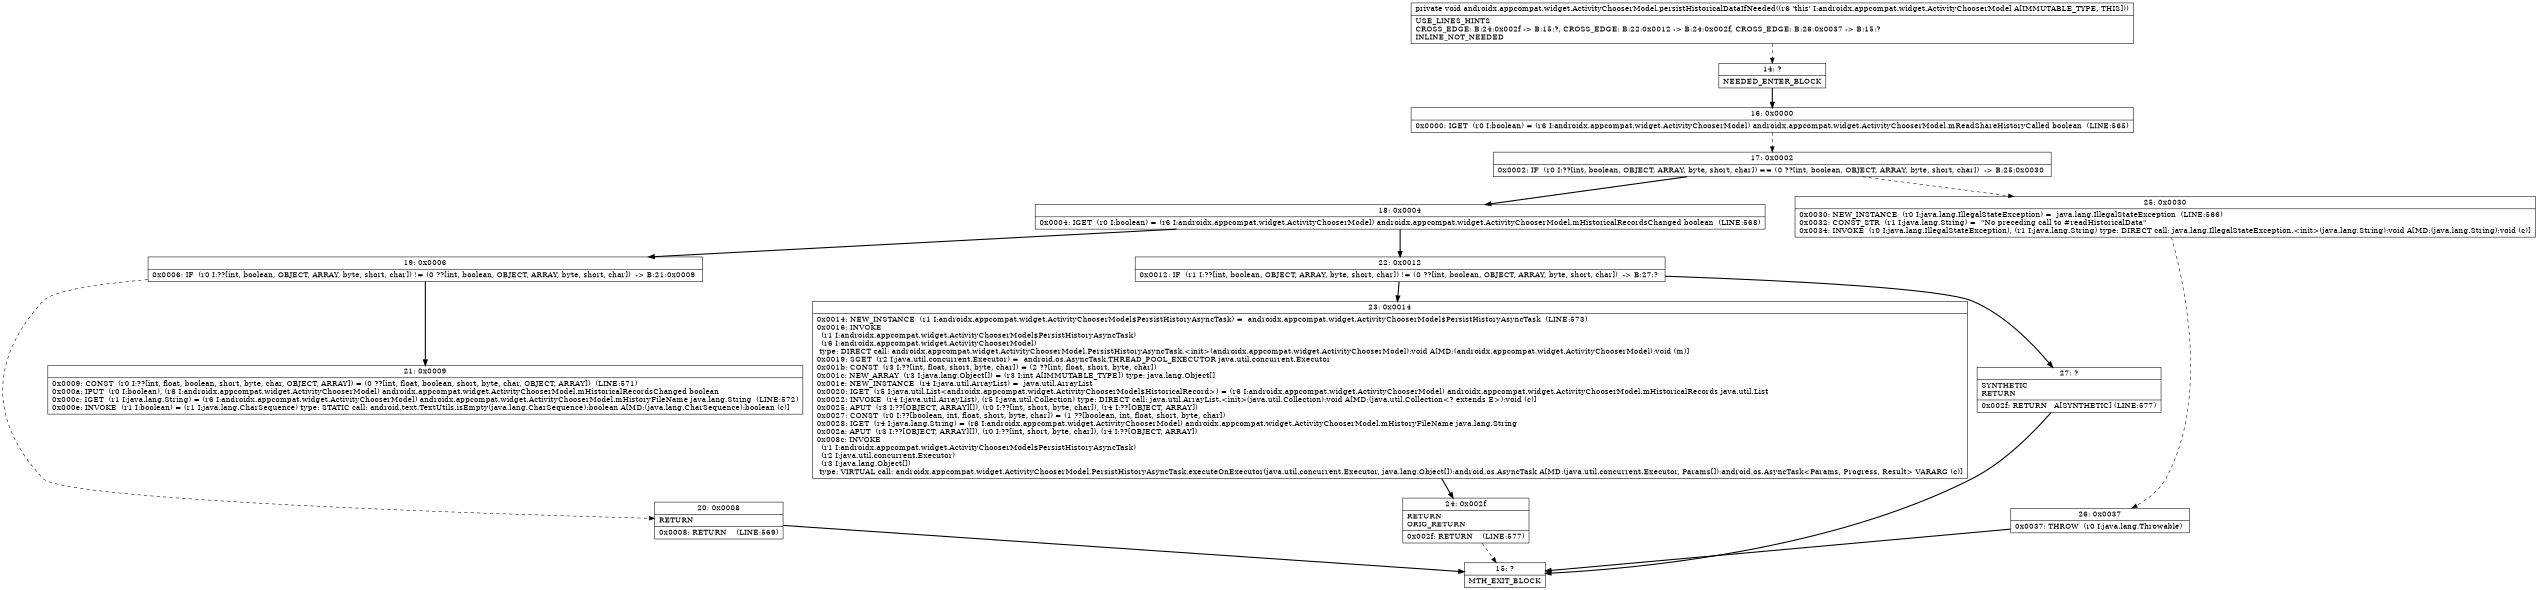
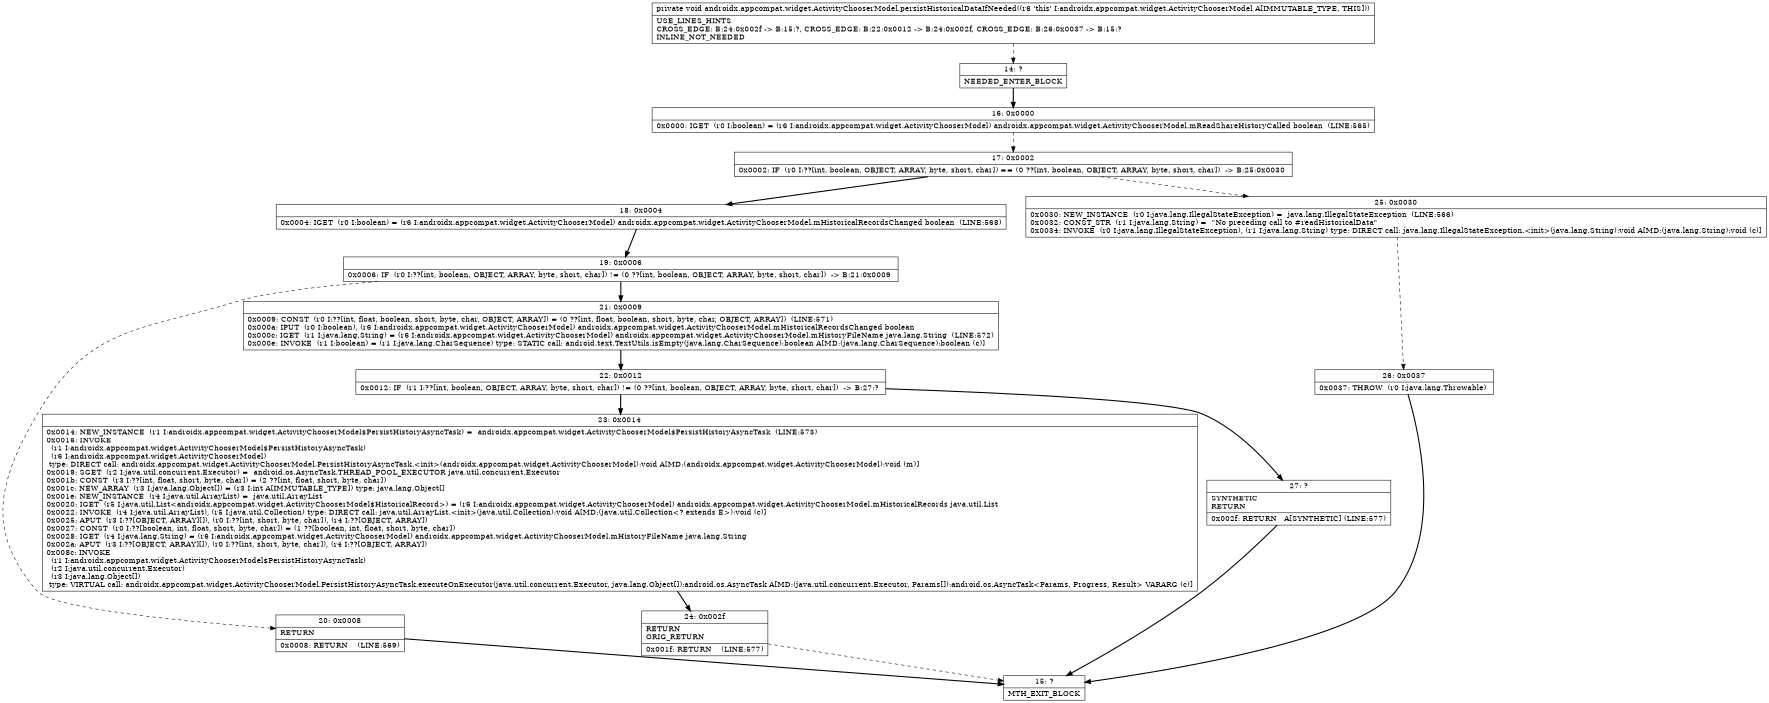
edge "18: 0x0004" -> "22: 0x0012": now "21: 0x0009" -> "22: 0x0012"
node "24: 0x002f": text "0x002f: RETURN    (LINE:577)" -> "0x001f: RETURN    (LINE:577)"
